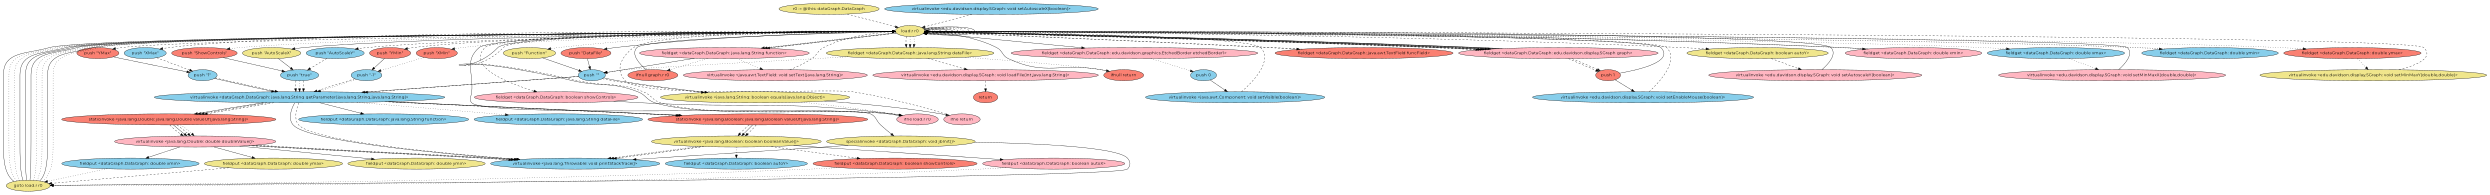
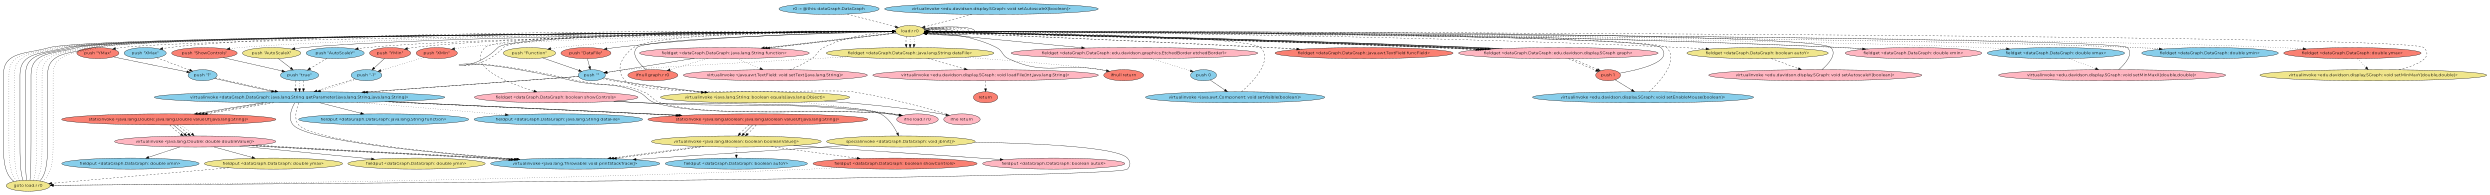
node "r0 := @this: dataGraph.DataGraph": fillcolor khaki -> skyblue
edge "load.r r0" -> "specialinvoke <dataGraph.DataGraph: void jbInit()>": now "fieldget <dataGraph.DataGraph: boolean showControls>" -> "specialinvoke <dataGraph.DataGraph: void jbInit()>"
edge "fieldput <dataGraph.DataGraph: double xmin>" -> "goto load.r r0": removed
edge "fieldput <dataGraph.DataGraph: boolean autoX>" -> "goto load.r r0": removed
